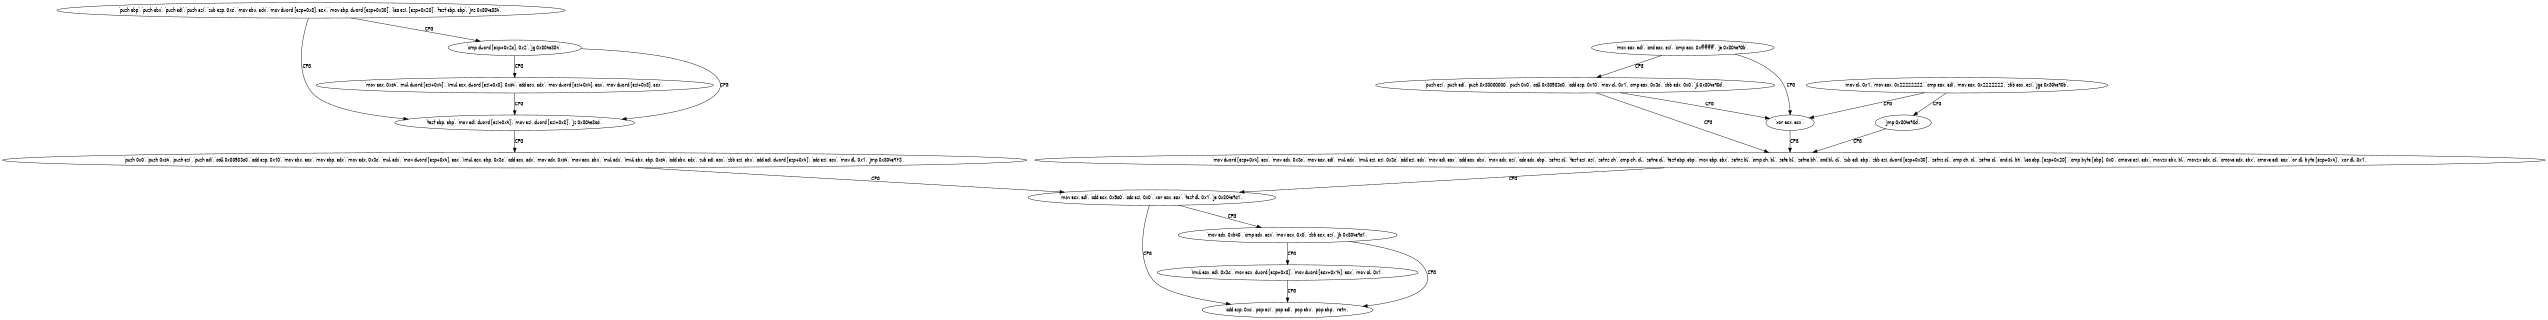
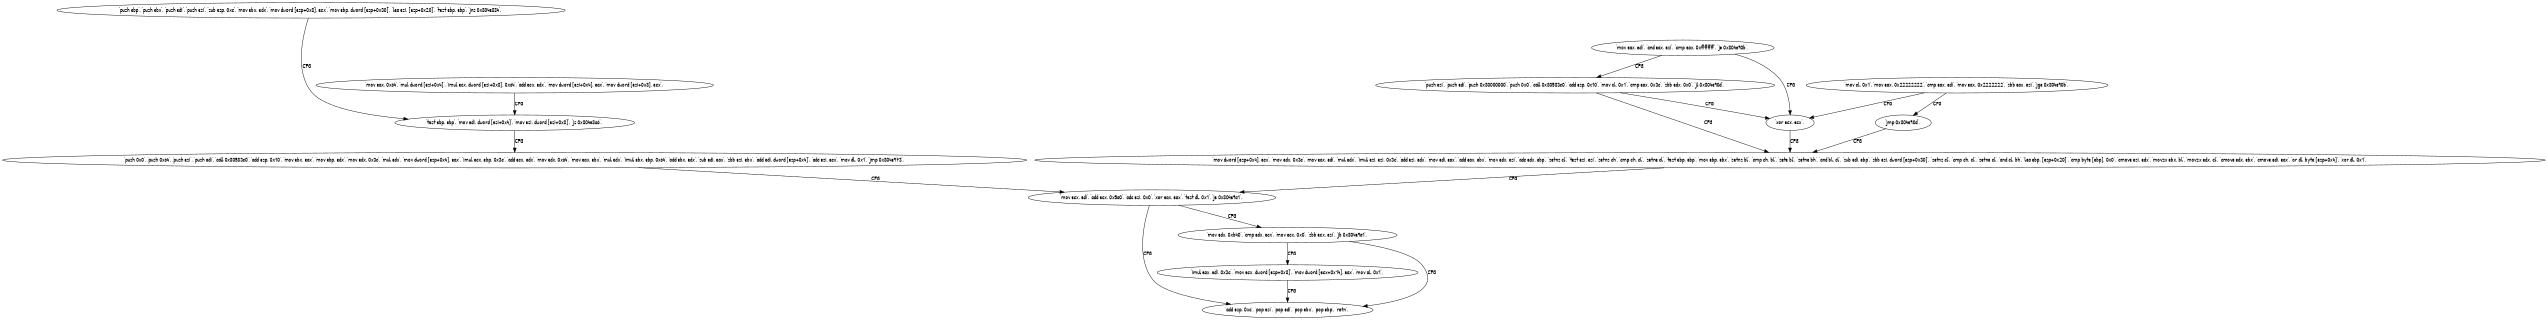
node "'cmp dword [esp+0x2c], 0x2', 'jg 0x804e884',": removed
